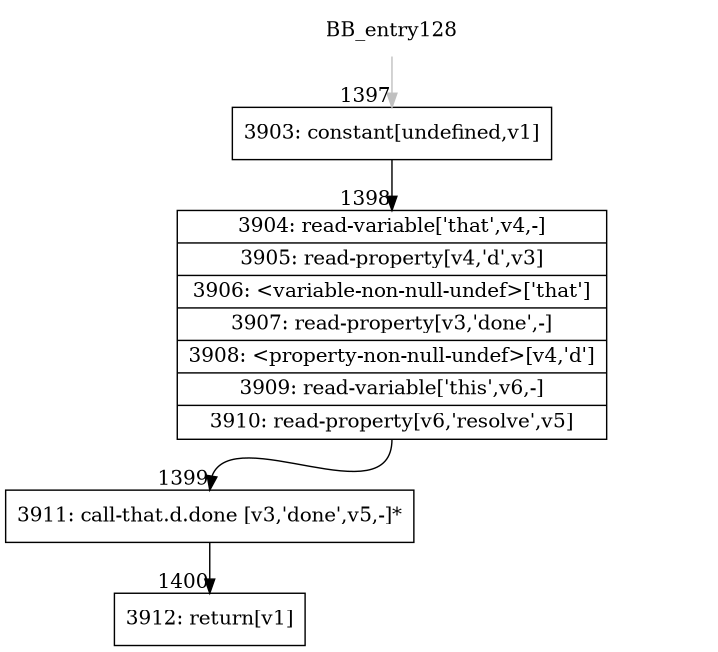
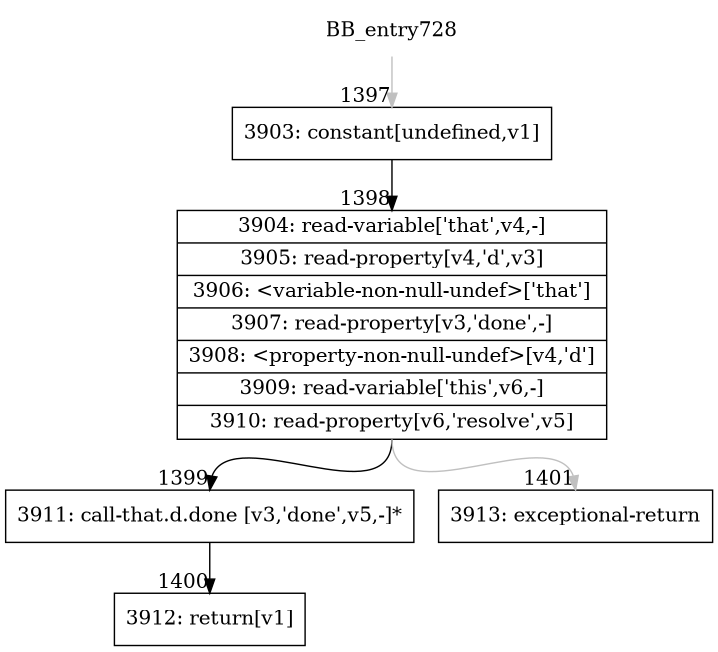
node "BB_entry128": label "BB_entry128" -> "BB_entry728"
node "3913: exceptional-return": added
